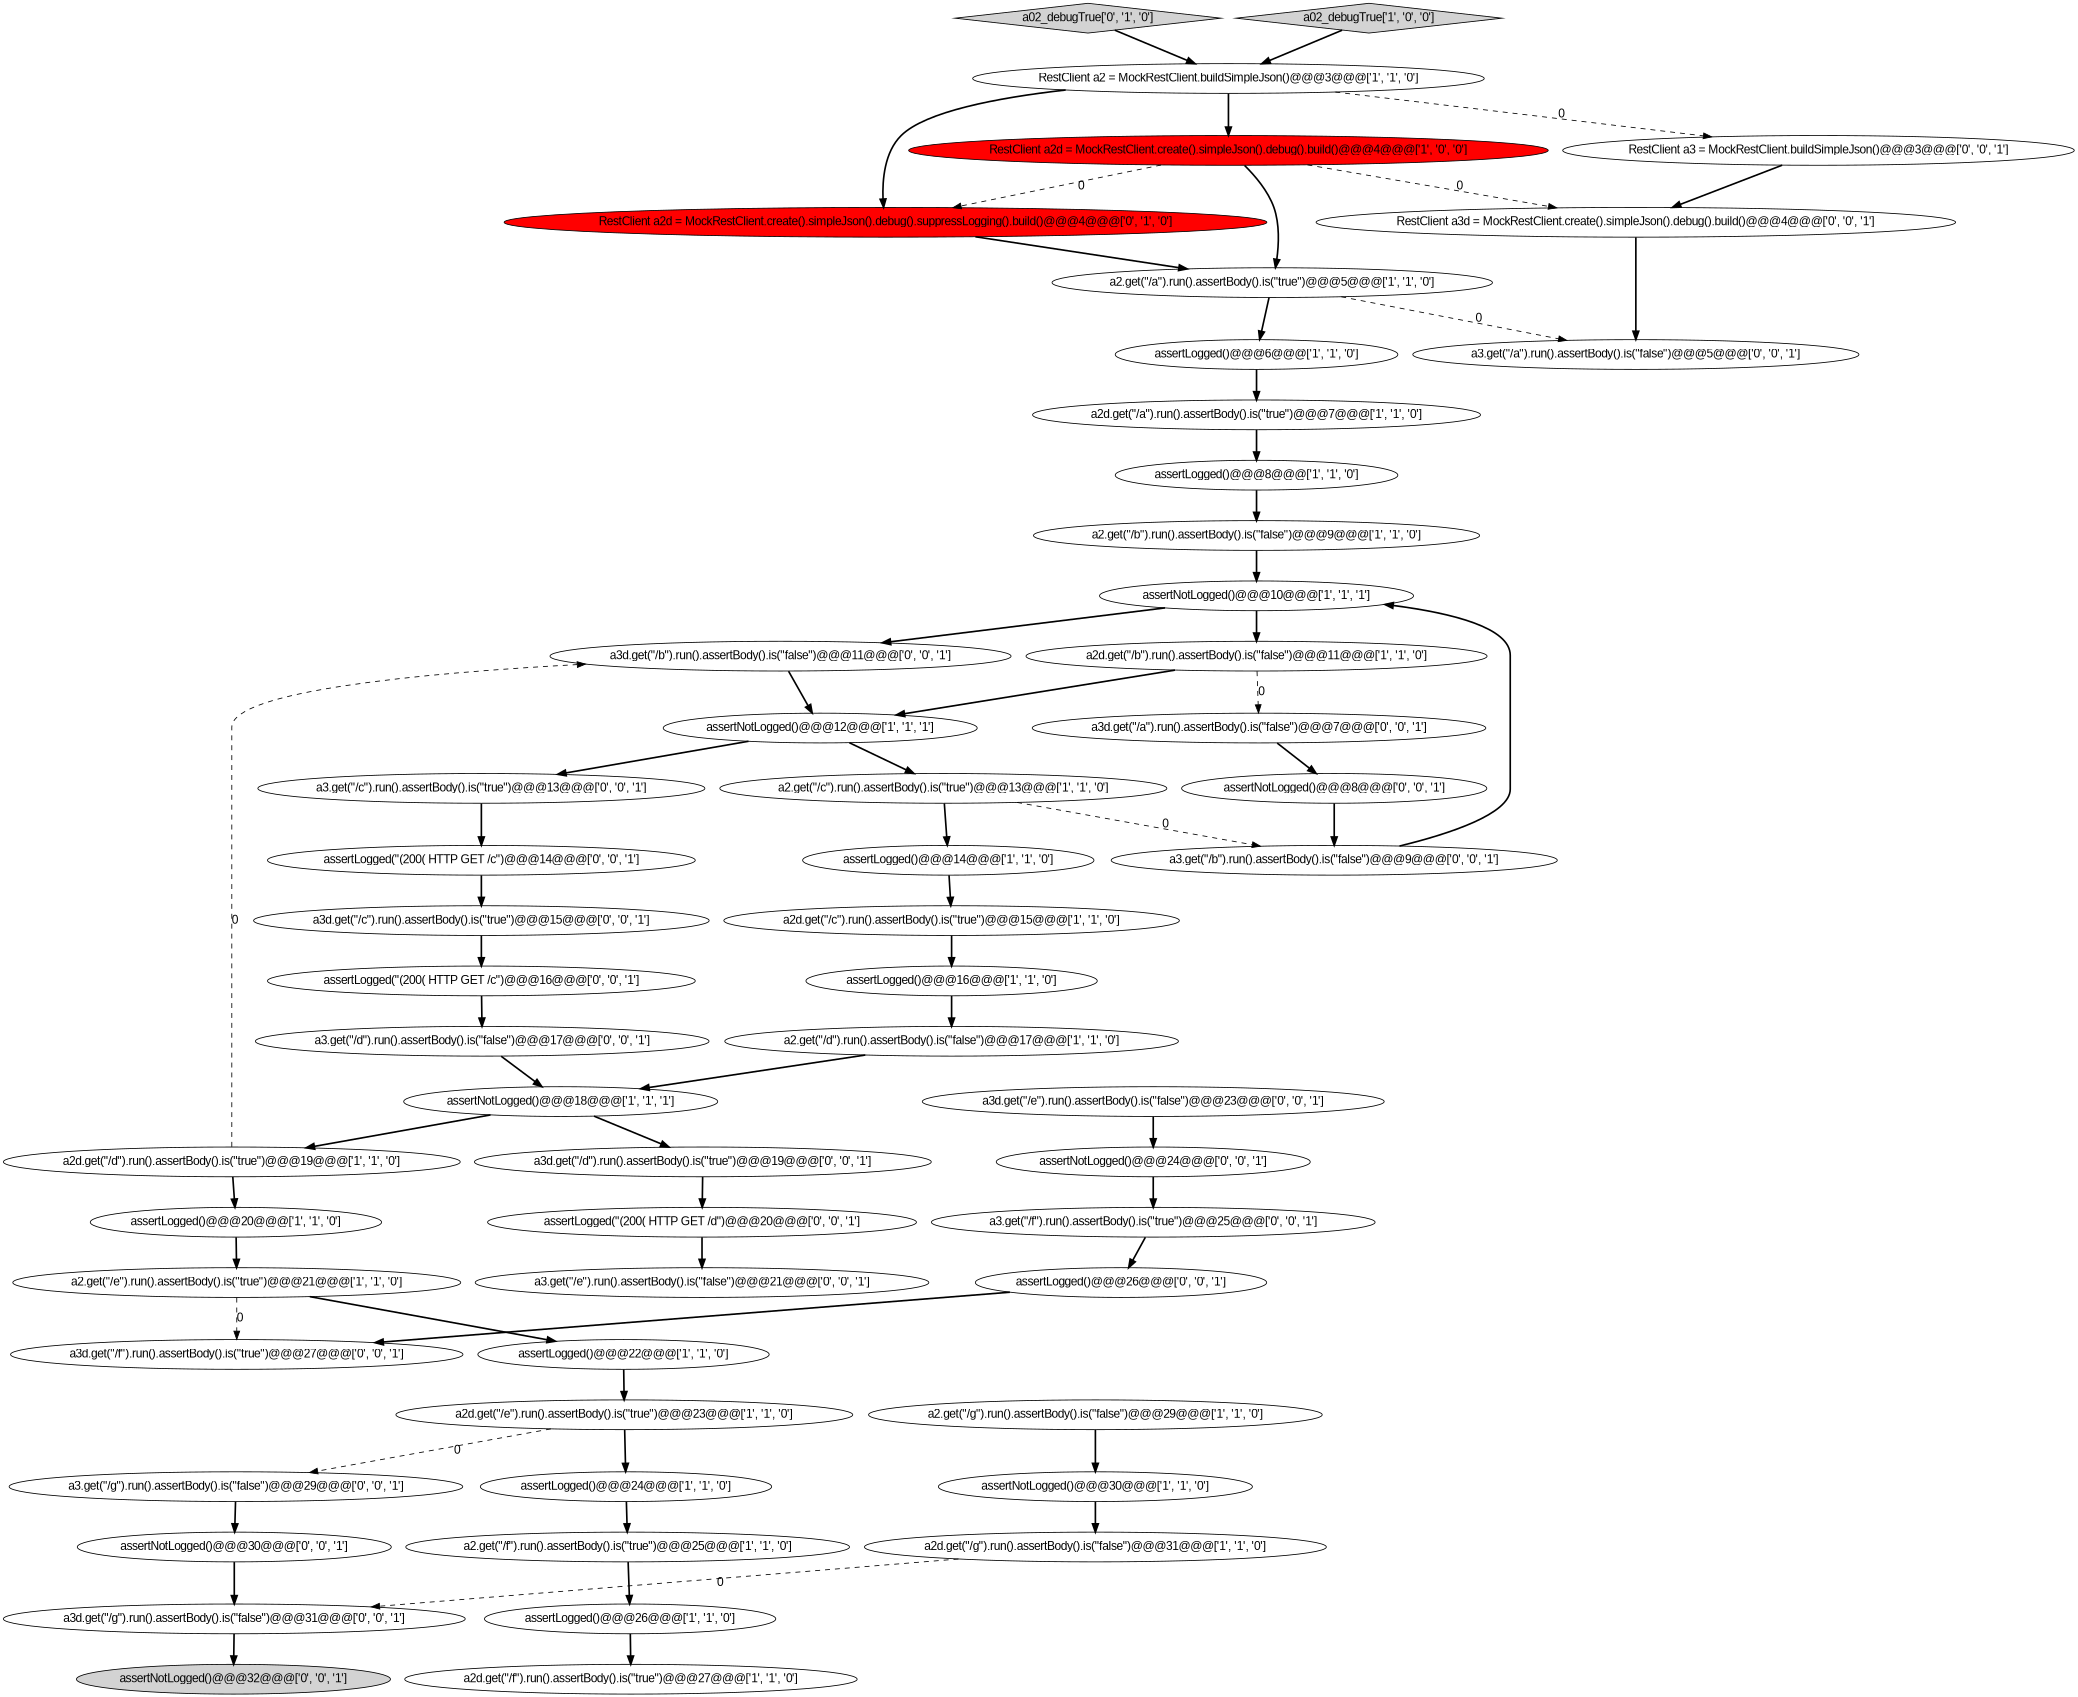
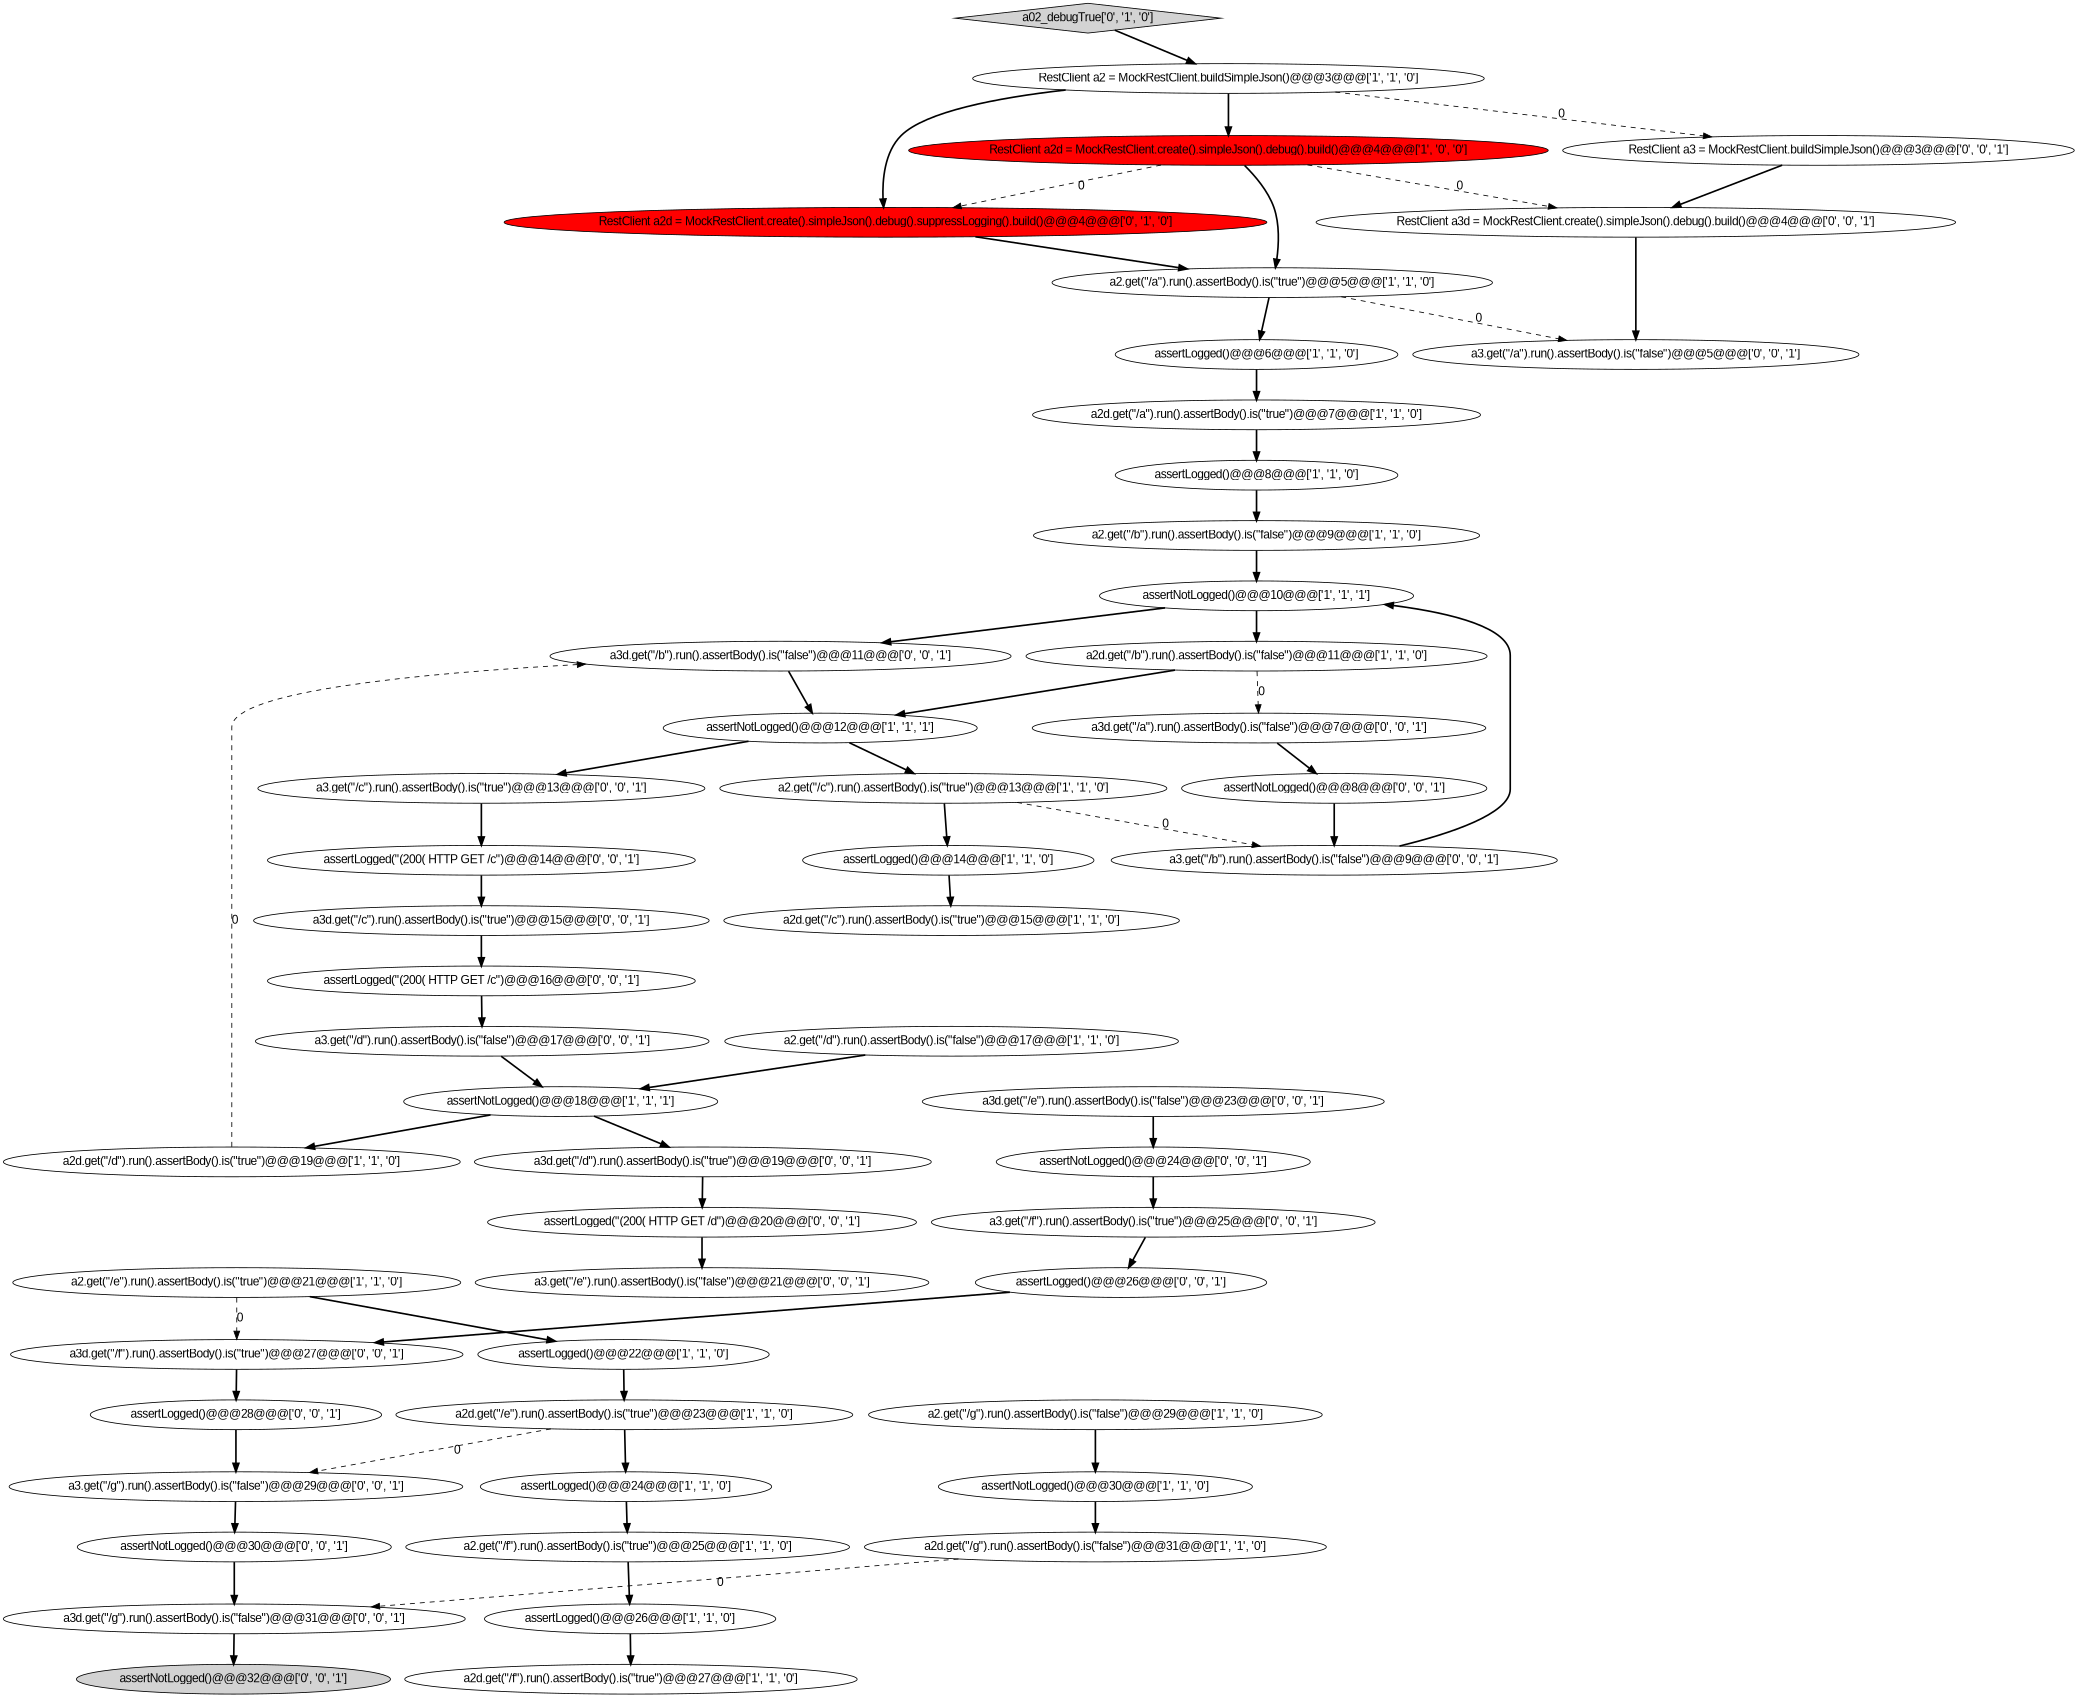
node "a02_debugTrue['1', '0', '0']": removed
node "assertLogged()@@@16@@@['1', '1', '0']": removed
node "assertLogged()@@@20@@@['1', '1', '0']": removed
node "assertLogged()@@@28@@@['0', '0', '1']": added
